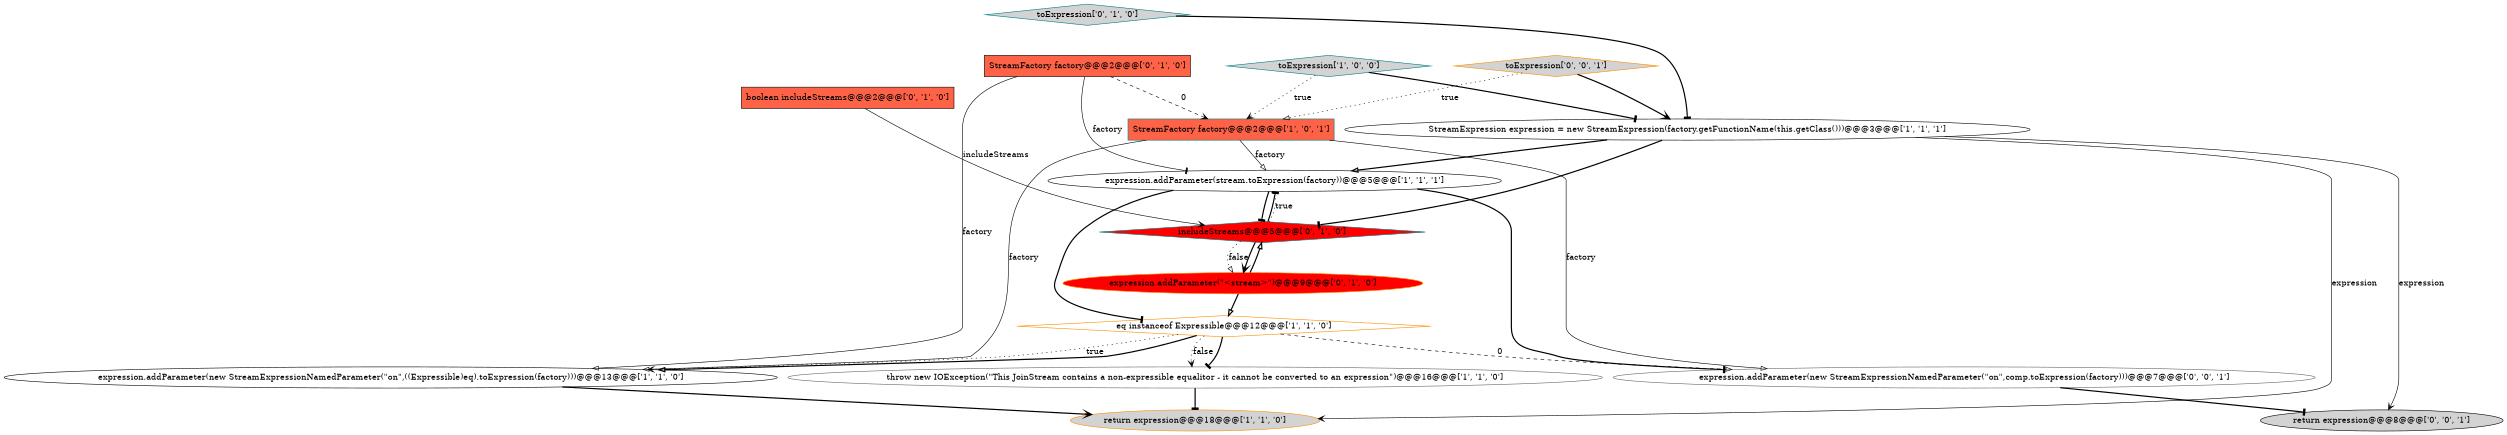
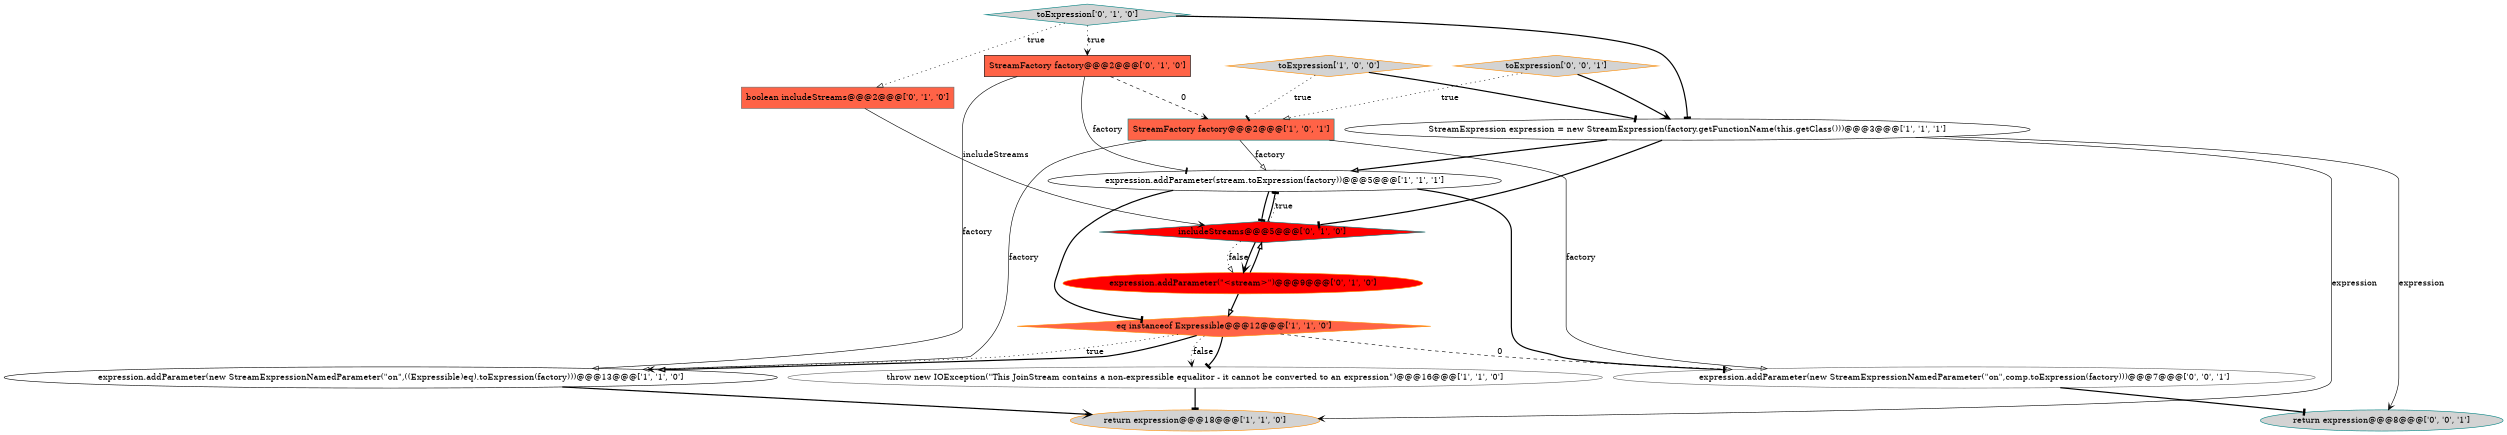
edge "toExpression['0', '1', '0']" -> "StreamFactory factory@@@2@@@['0', '1', '0']": added, label "true"
edge "toExpression['0', '1', '0']" -> "boolean includeStreams@@@2@@@['0', '1', '0']": added, label "true"
node "toExpression['1', '0', '0']": color teal -> darkorange
edge "toExpression['1', '0', '0']" -> "StreamFactory factory@@@2@@@['1', '0', '1']": arrowhead vee -> tee
node "boolean includeStreams@@@2@@@['0', '1', '0']": color black -> gray40
node "eq instanceof Expressible@@@12@@@['1', '1', '0']": fillcolor white -> tomato
node "return expression@@@8@@@['0', '0', '1']": color black -> teal
